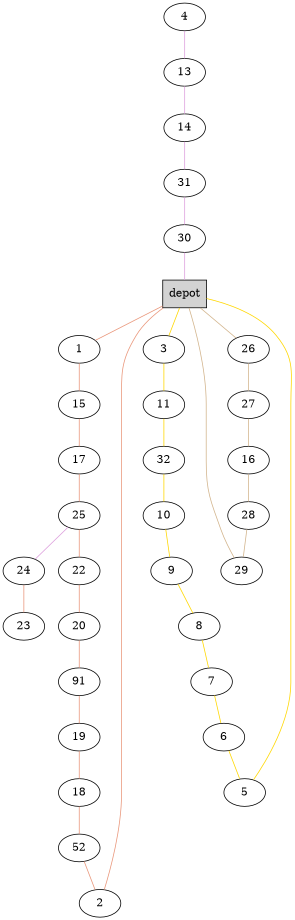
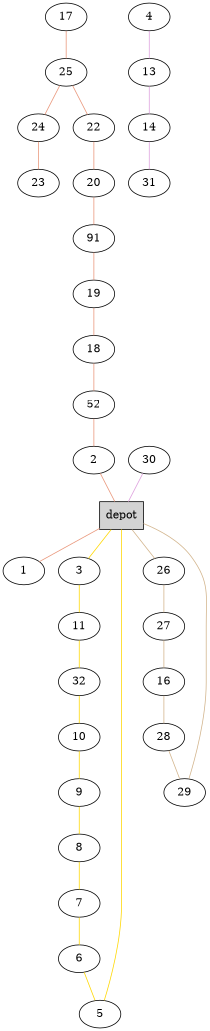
edge "31" -- "30": removed
node "15": removed
edge "25" -- "24": color plum -> darksalmon
